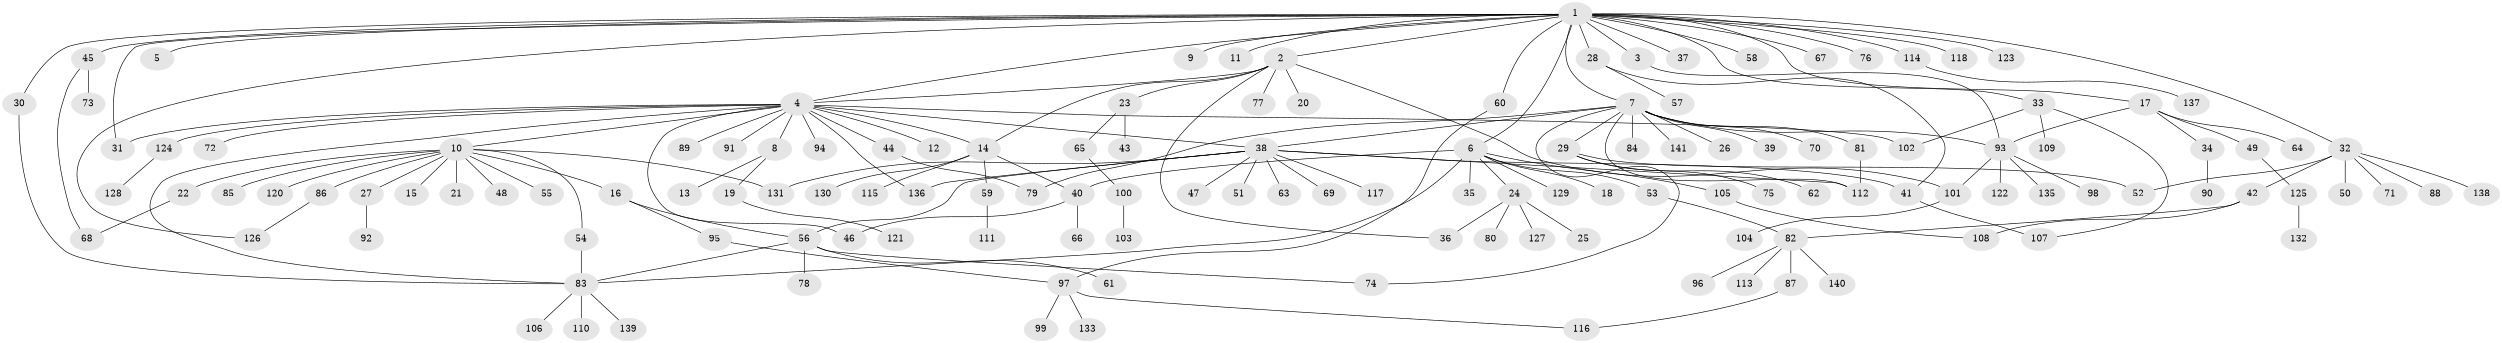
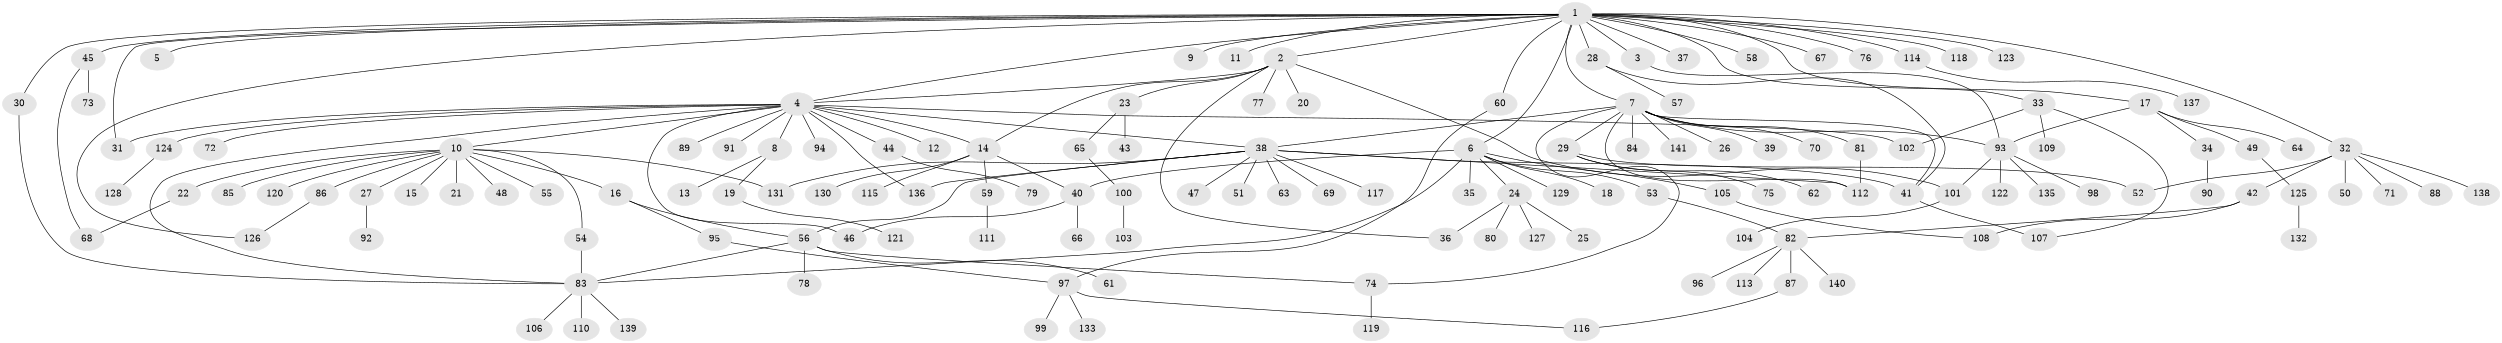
edge "7" -- "79": now "7" -- "41"
node "119": added
